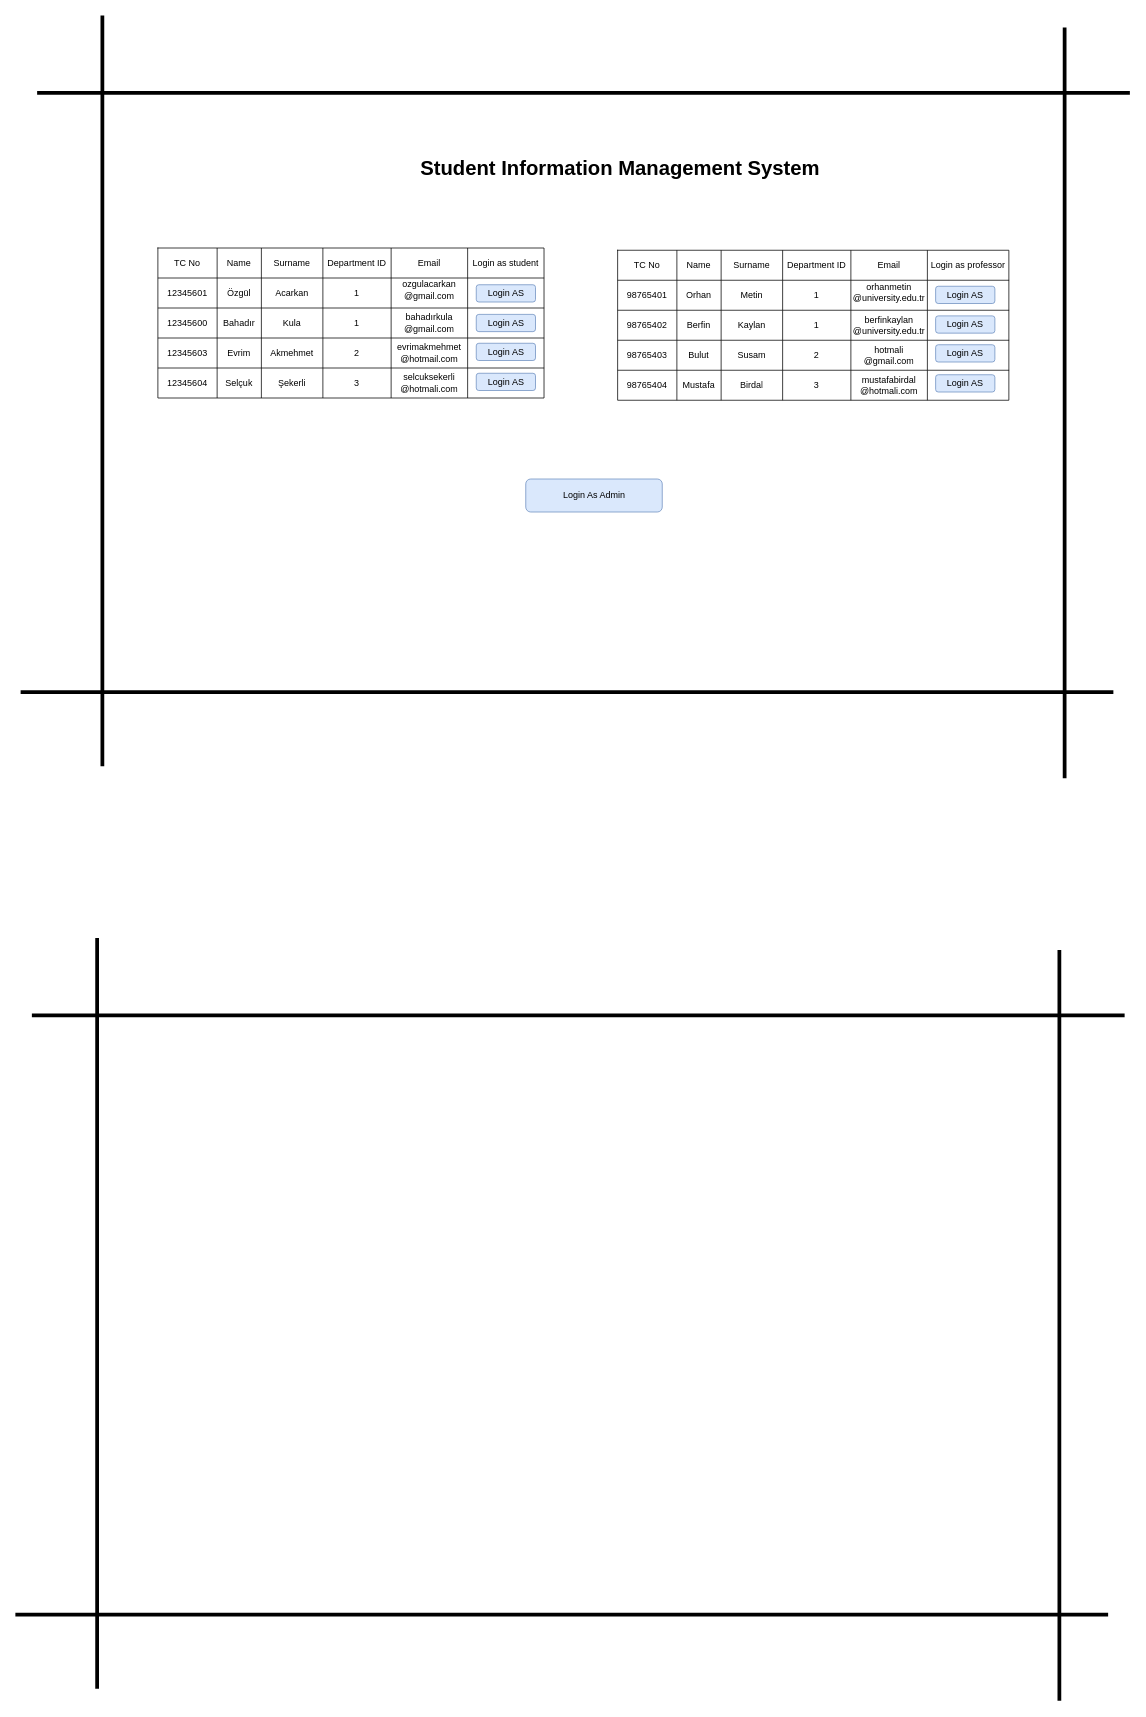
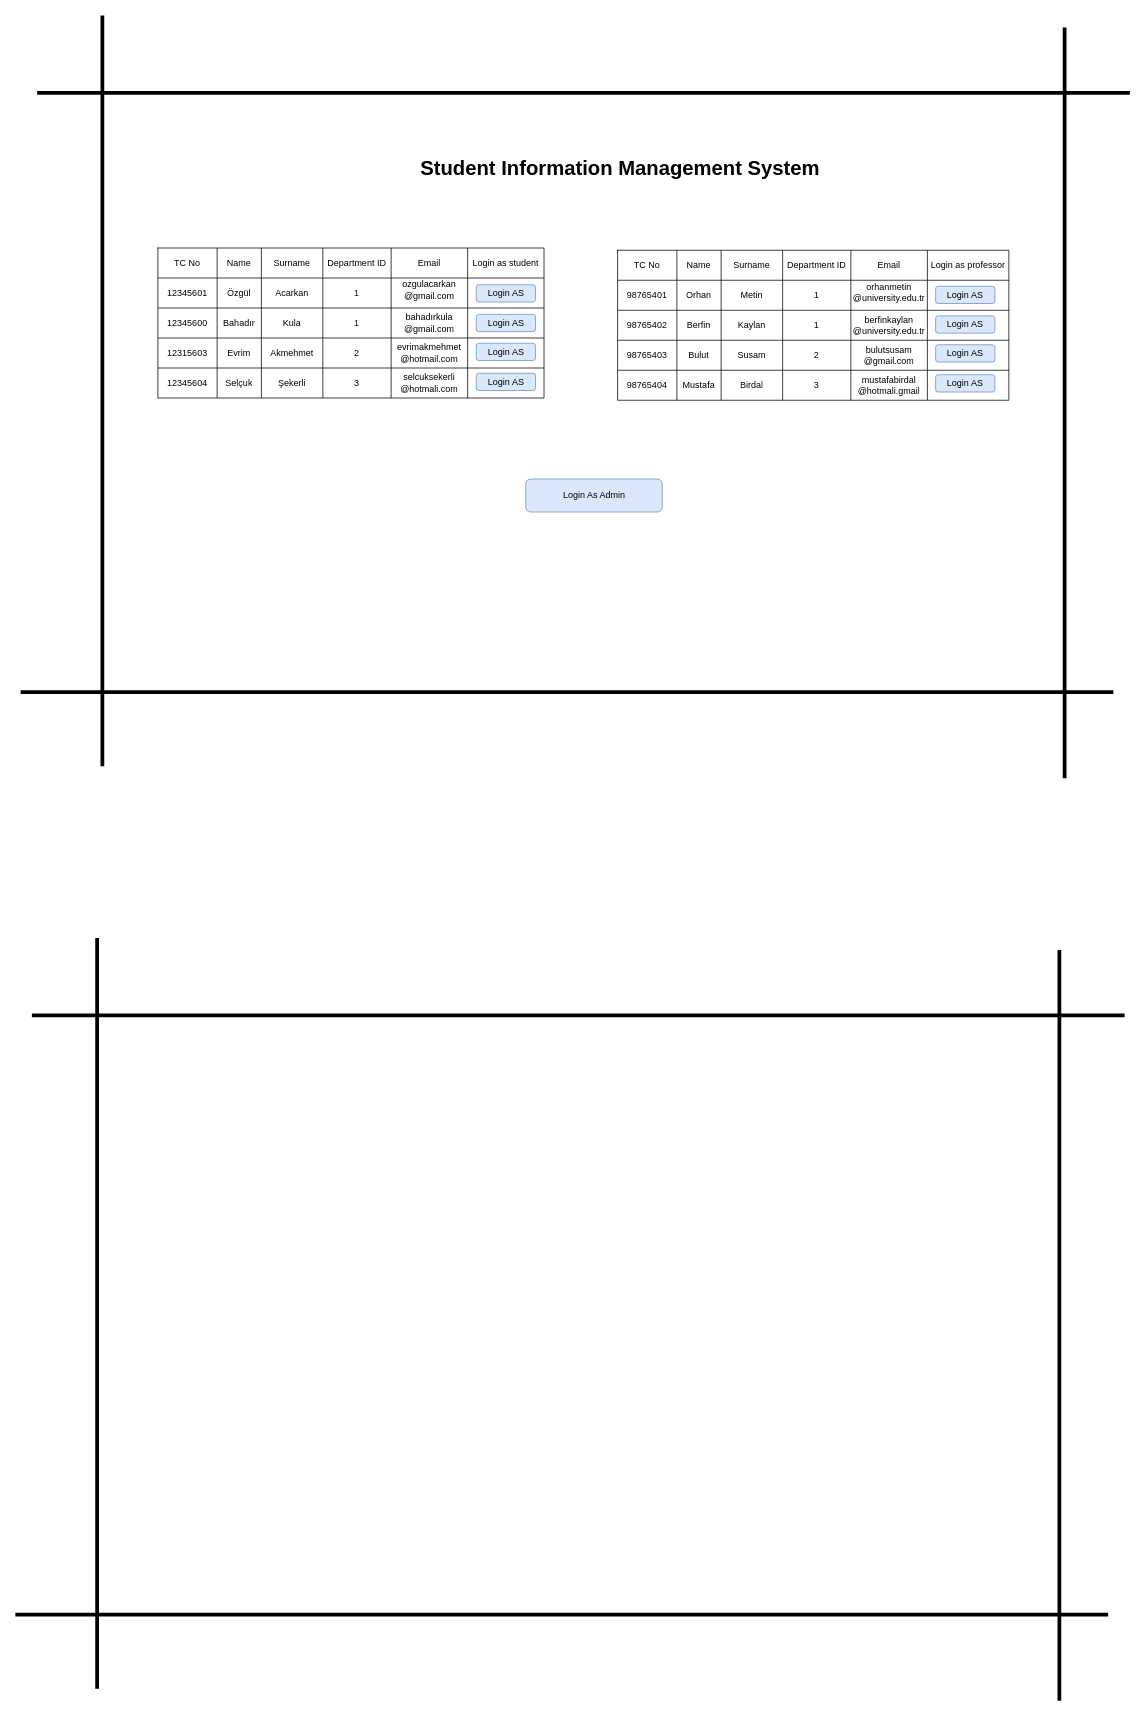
node "12345603": label "12345603" -> "12315603"
node "hotmali @gmail.com": label "hotmali @gmail.com" -> "bulutsusam @gmail.com"
node "mustafabirdal @hotmali.com": label "mustafabirdal @hotmali.com" -> "mustafabirdal @hotmali.gmail"
